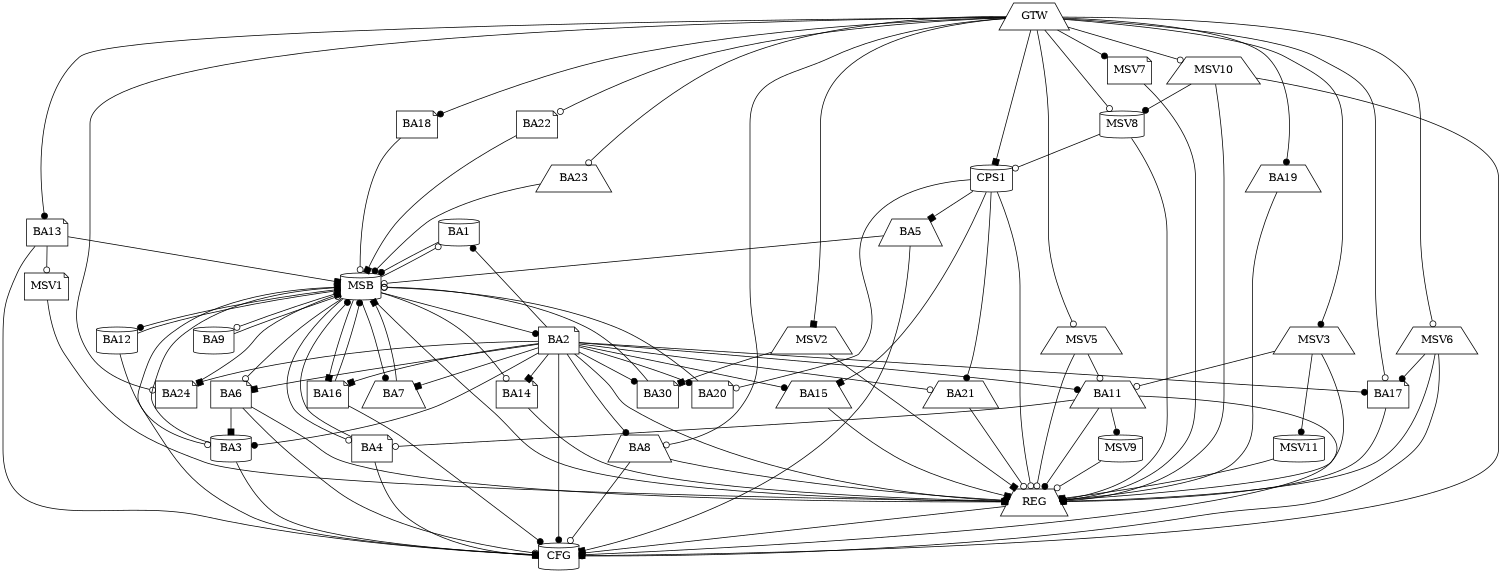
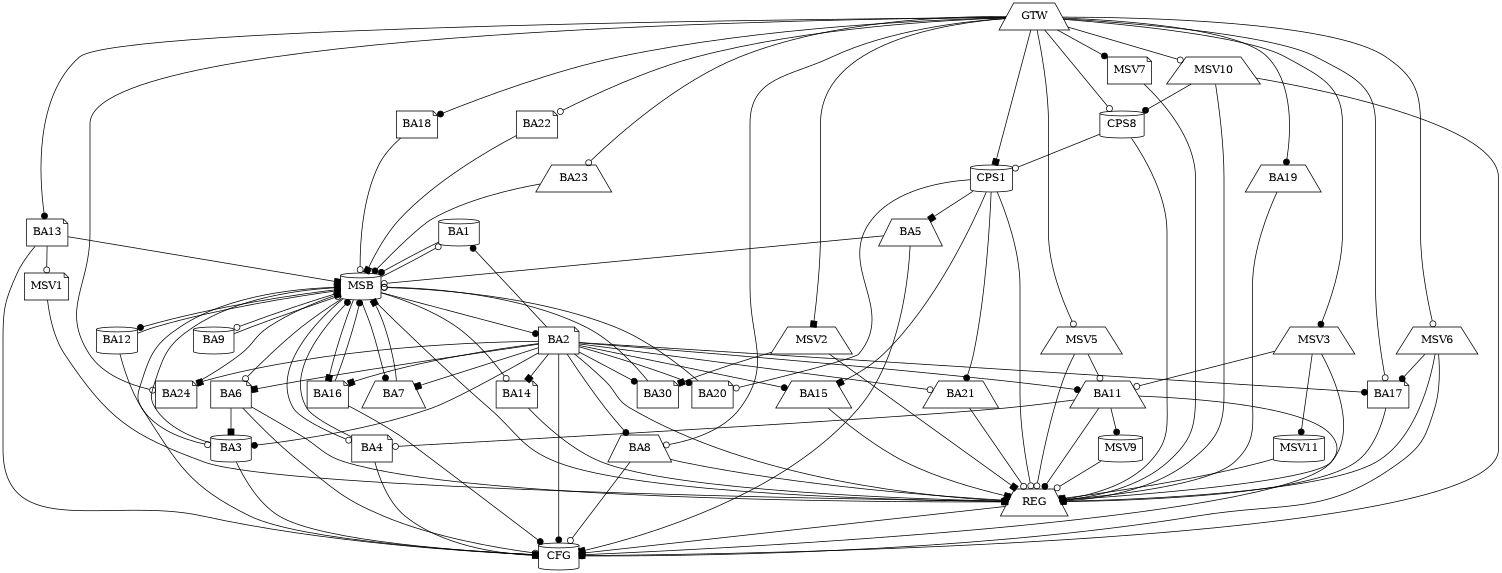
node "MSV8": label "MSV8" -> "CPS8"
